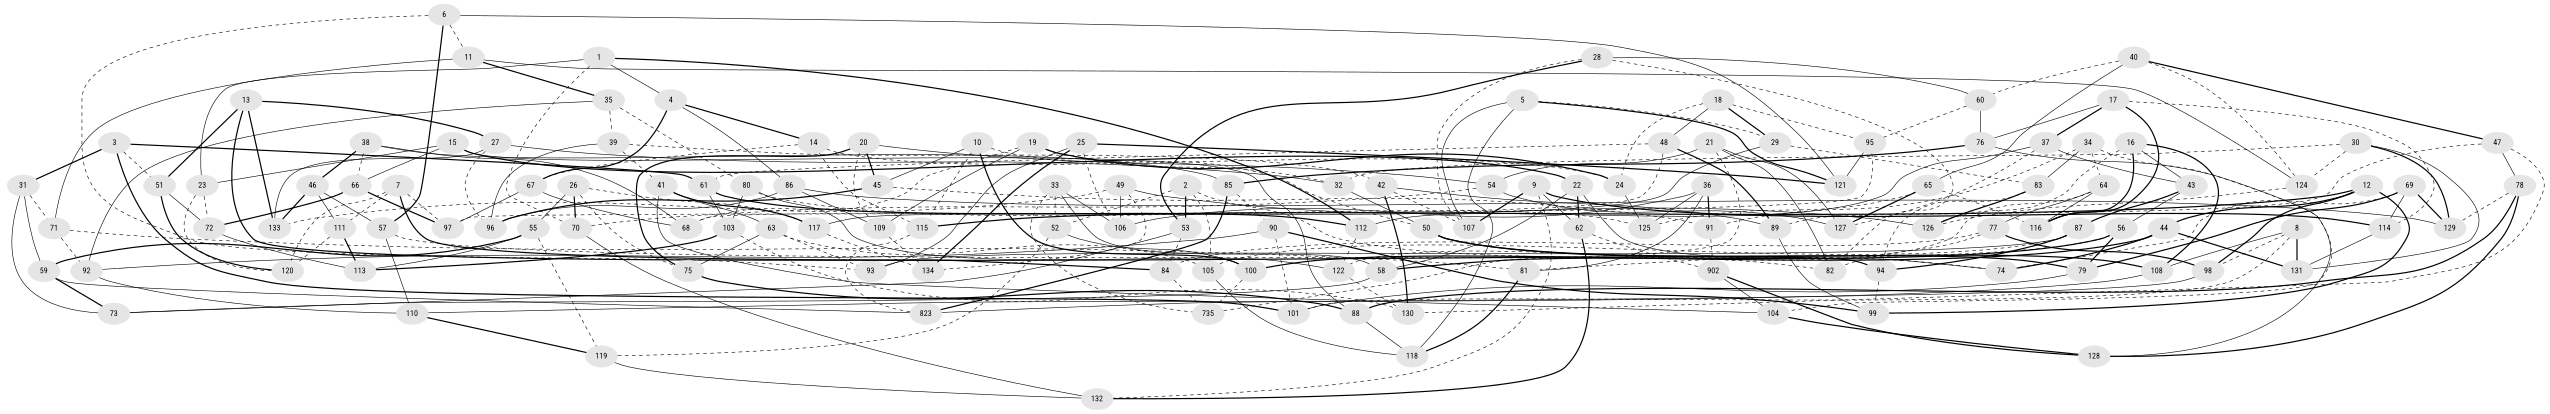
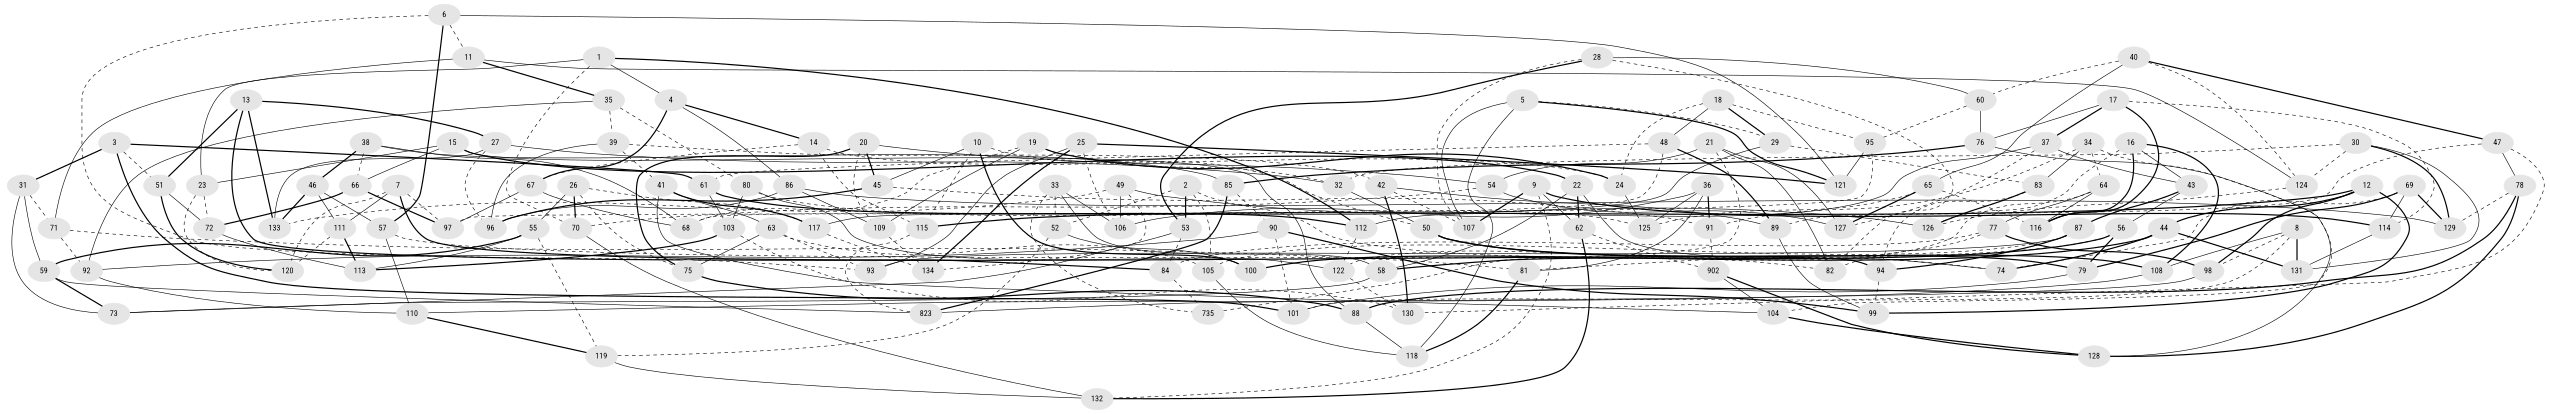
edge "7" -- "111": style dashed -> solid
edge "100" -- "735": removed
